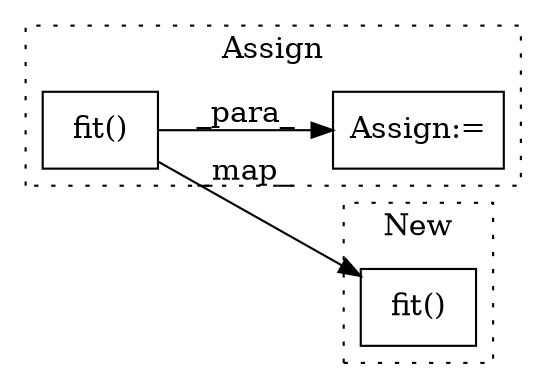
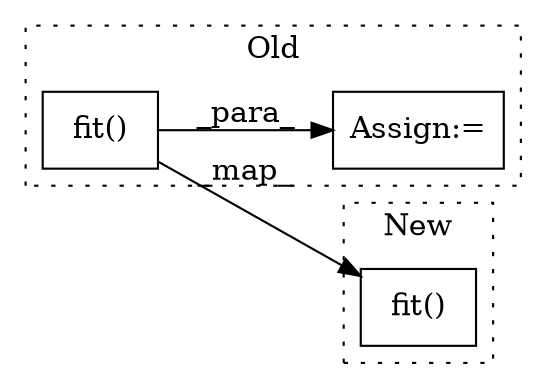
cluster "Assign": label "Assign" -> "Old"
